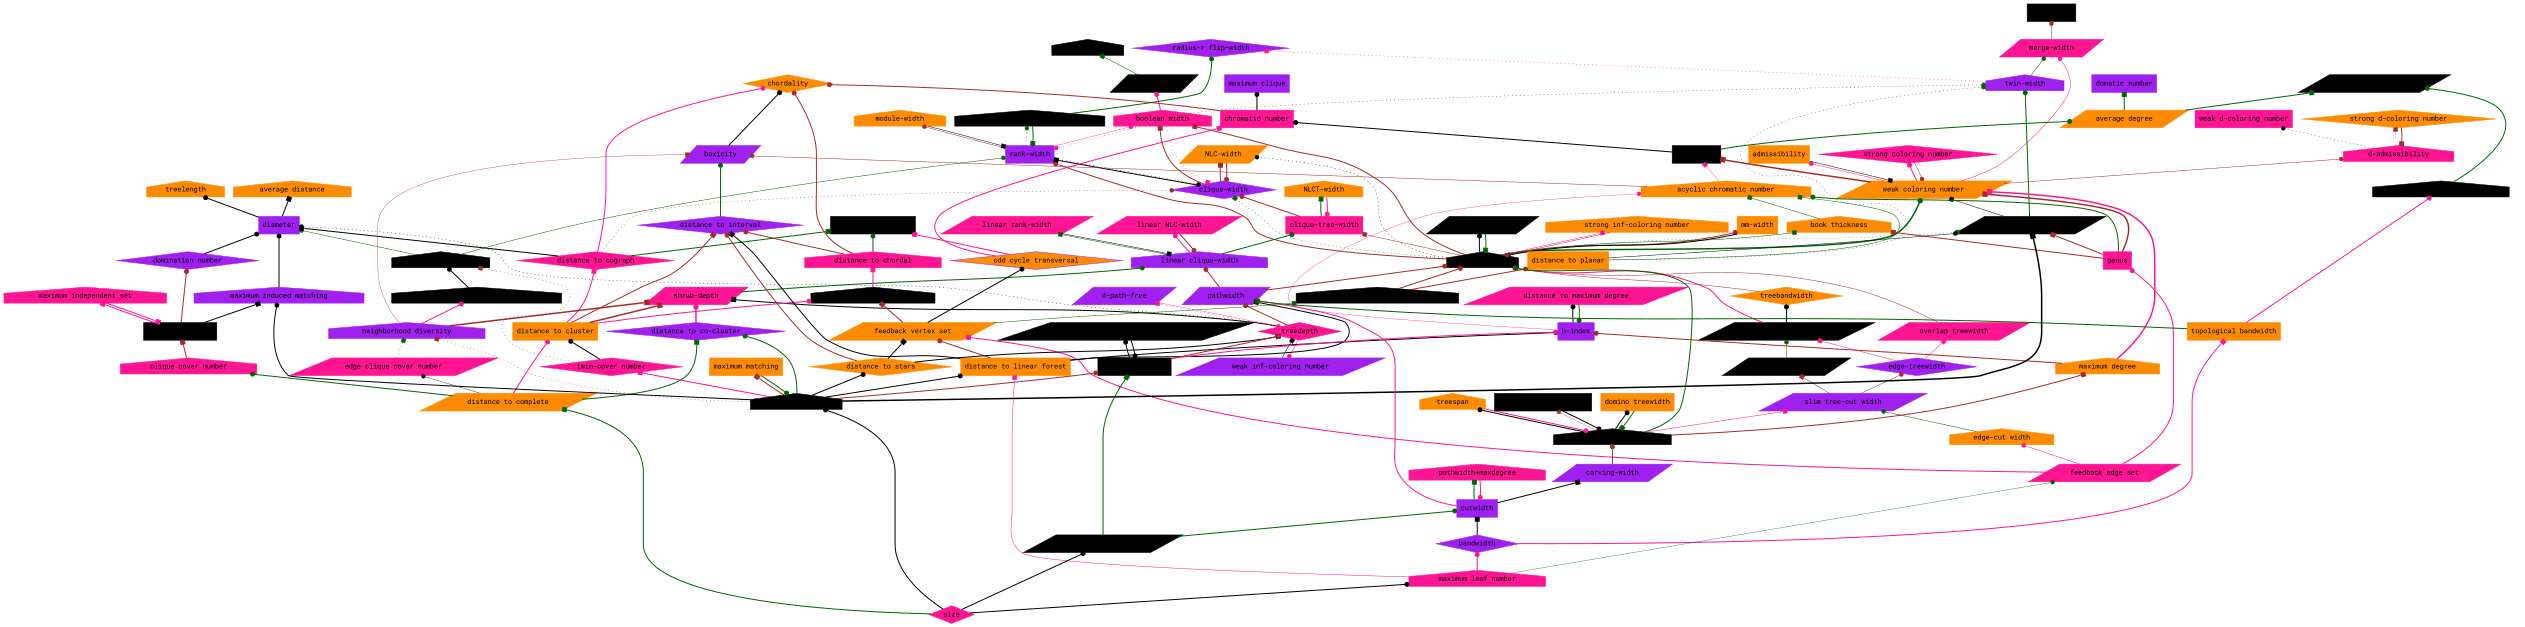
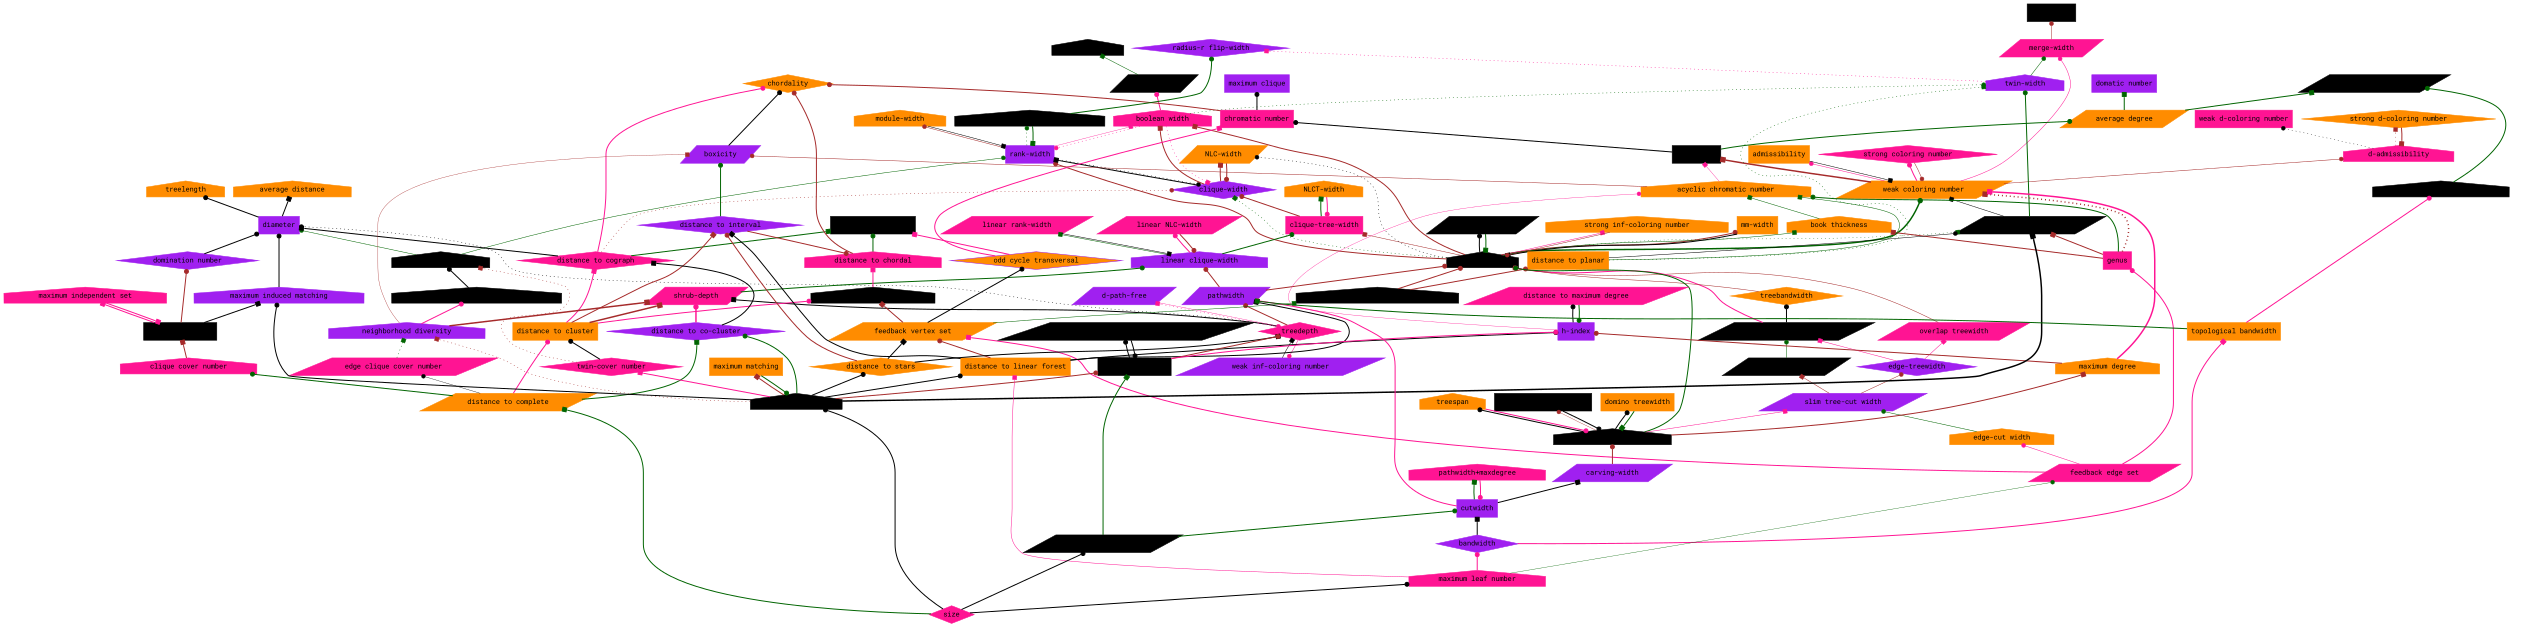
edge "genus" -> "weak coloring number": style solid -> dotted
edge "distance to chordal" -> "distance to interval": reversed
edge "distance to co-cluster" -> "distance to cograph": added
